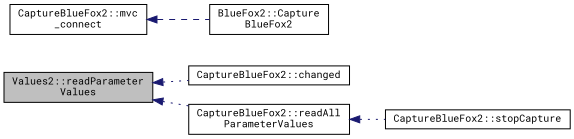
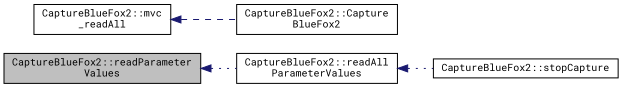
node "CaptureBlueFox2::mvc _connect": label "CaptureBlueFox2::mvc _connect" -> "CaptureBlueFox2::mvc _readAll"
node "BlueFox2::Capture BlueFox2": label "BlueFox2::Capture BlueFox2" -> "CaptureBlueFox2::Capture BlueFox2"
node "CaptureBlueFox2::changed": removed
node "Values2::readParameter Values": label "Values2::readParameter Values" -> "CaptureBlueFox2::readParameter Values"
